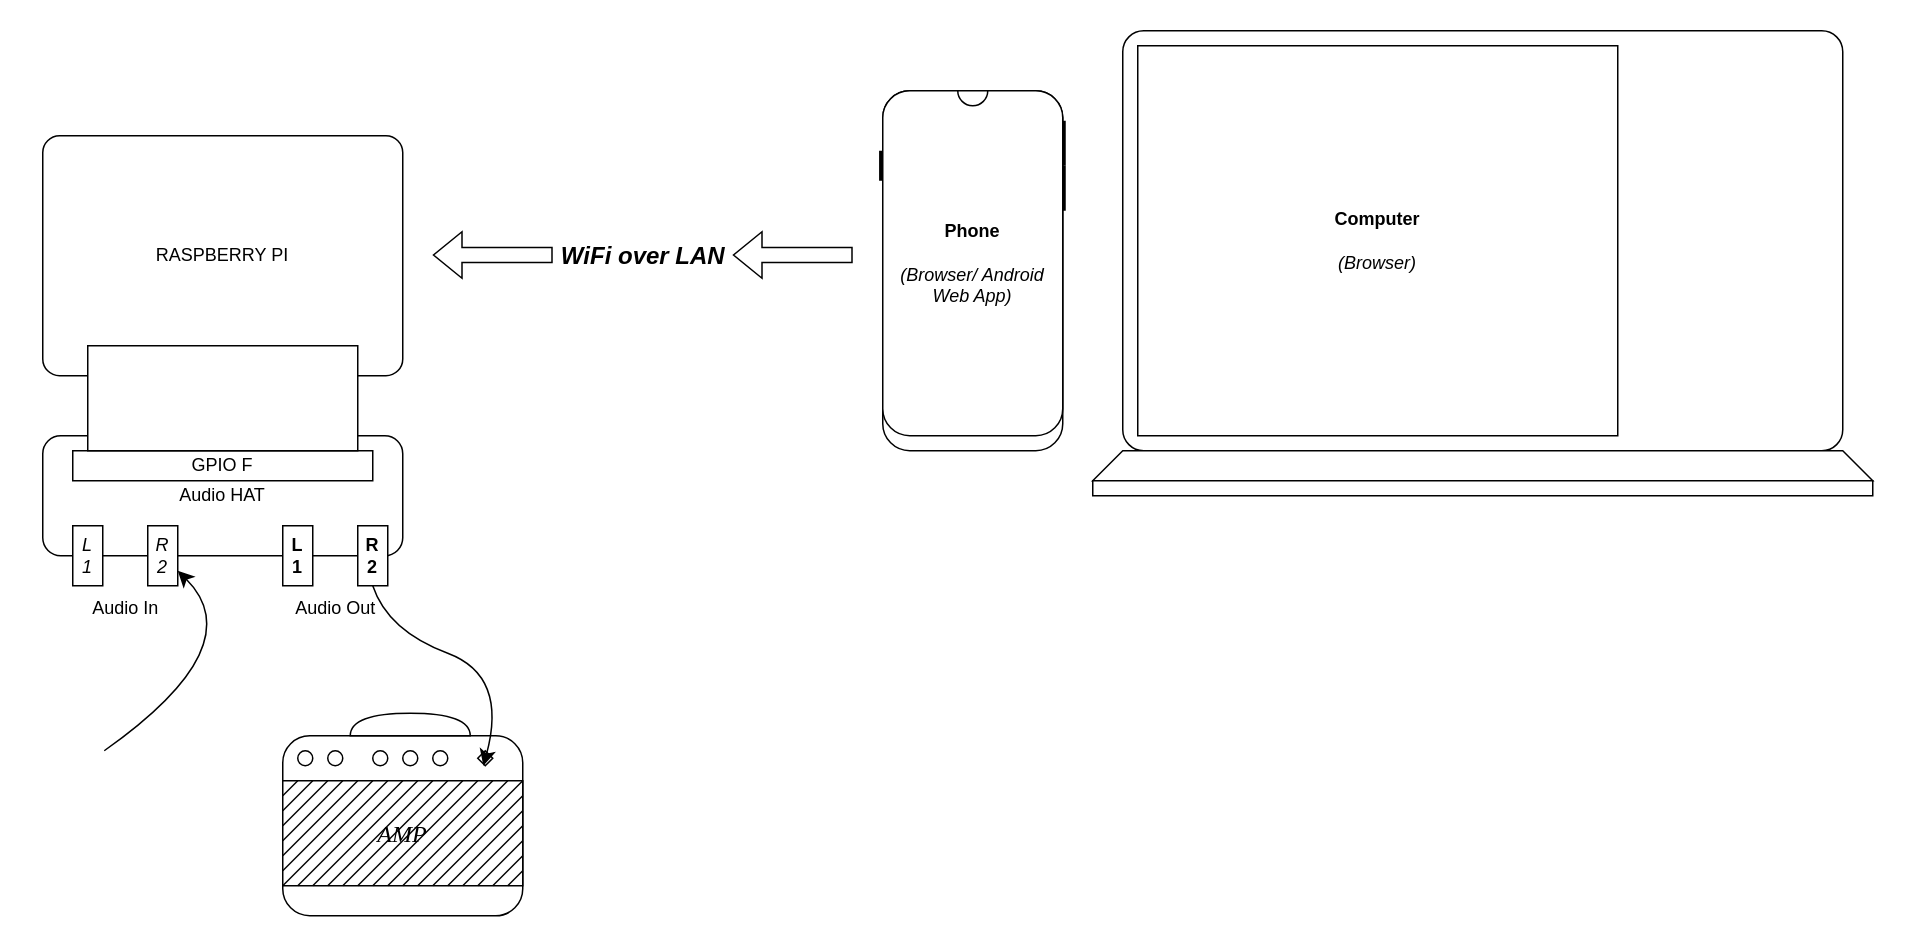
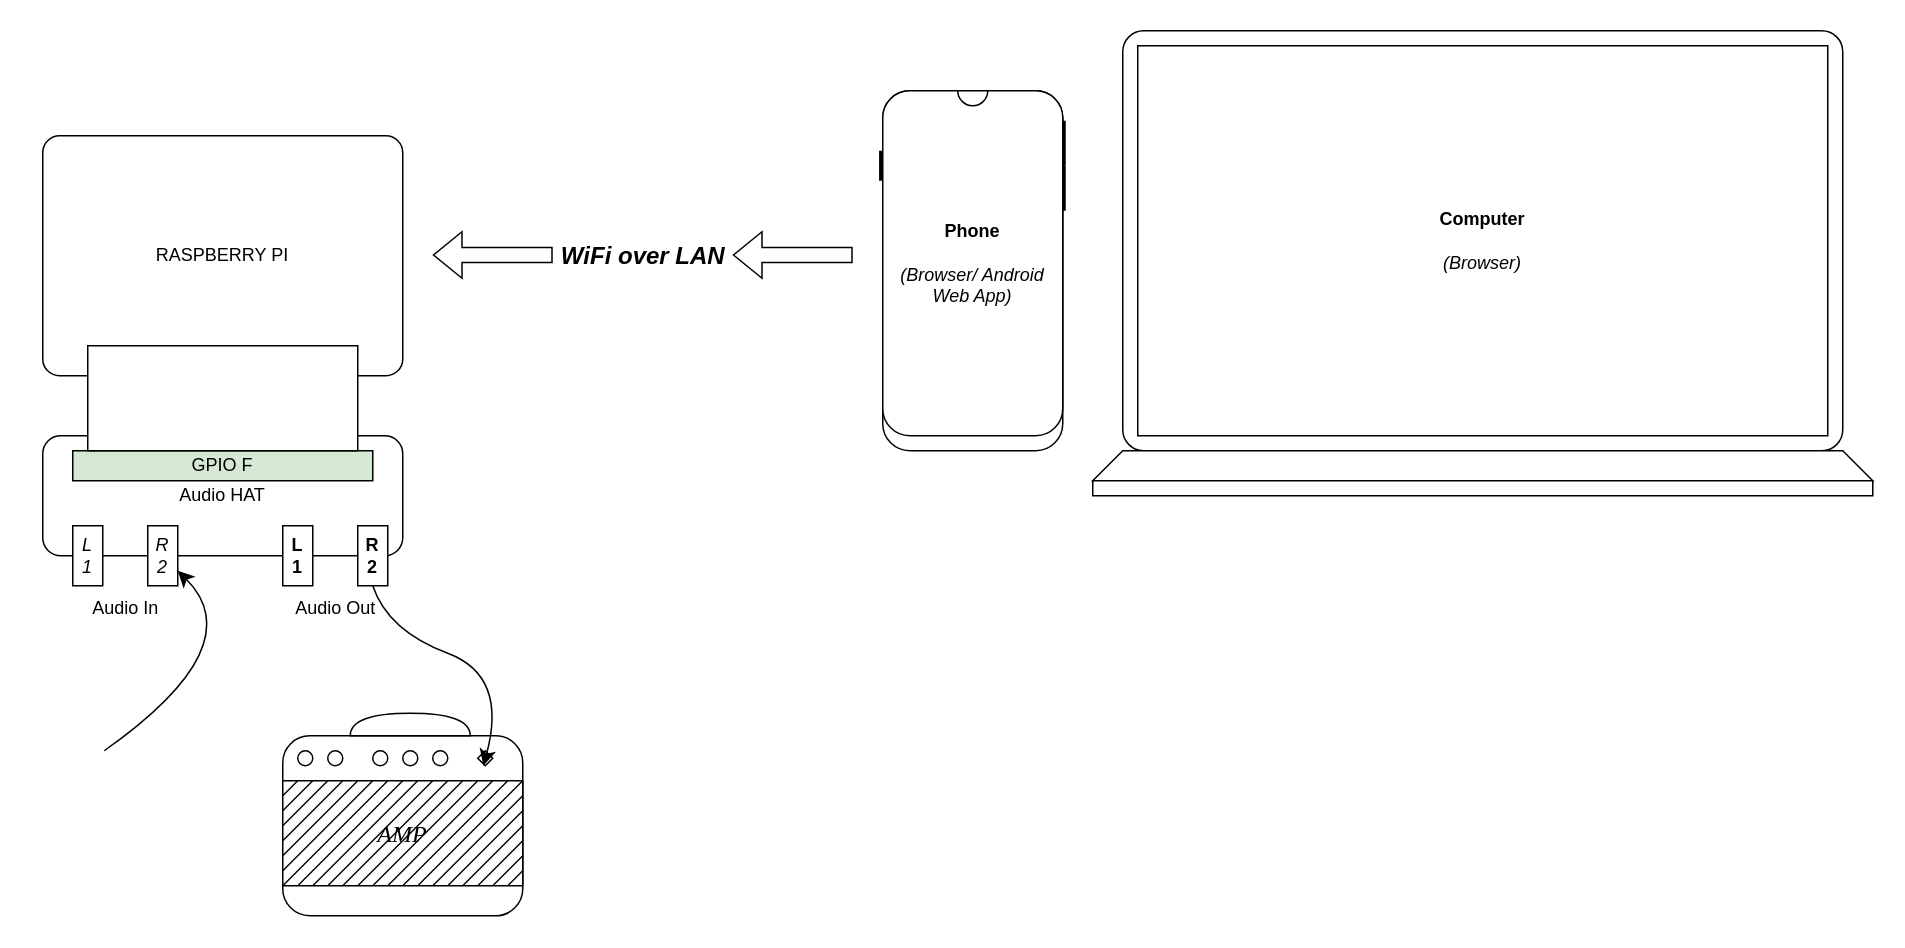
node "Computer (Browser)": size 480x390 -> 690x390
node "GPIO F": fillcolor #ffffff -> #d5e8d4
